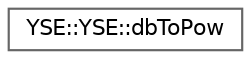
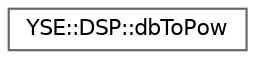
node "YSE::YSE::dbToPow": label "YSE::YSE::dbToPow" -> "YSE::DSP::dbToPow"
